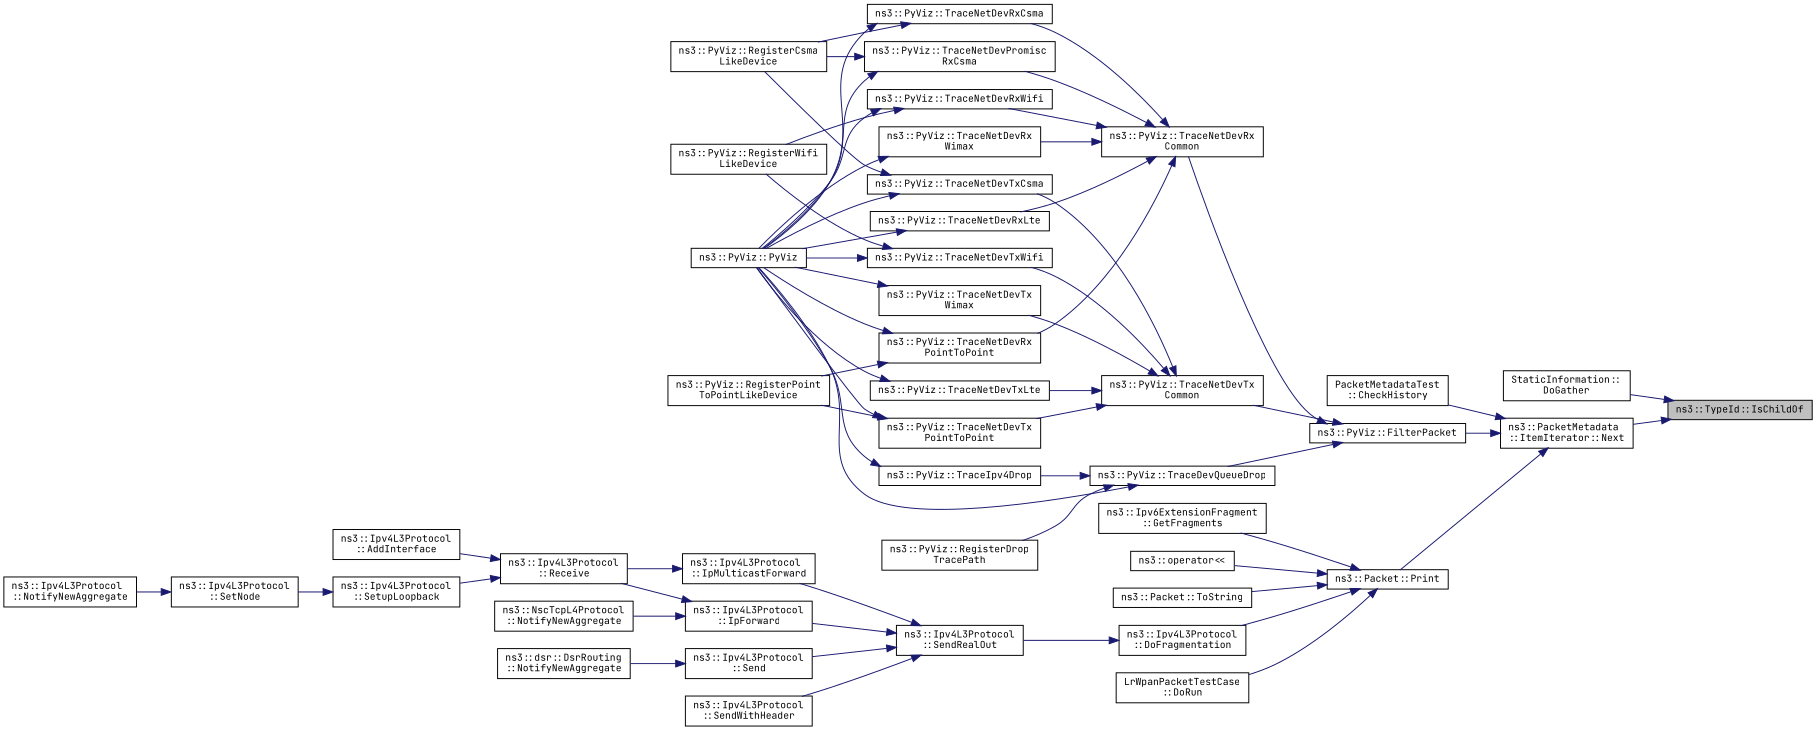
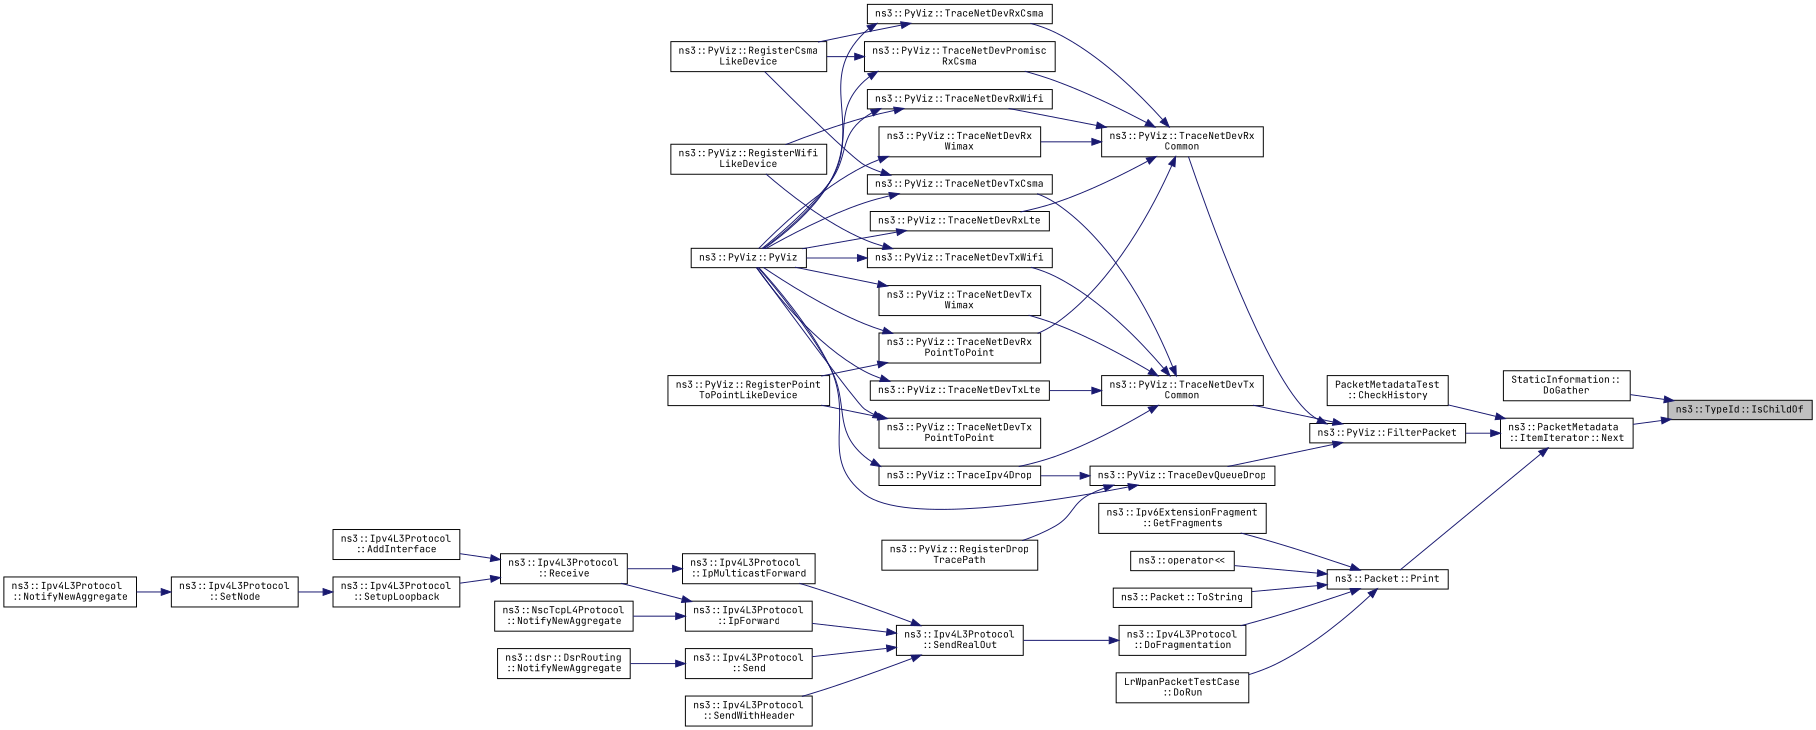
edge "ns3::PyViz::TraceNetDevTx PointToPoint" -> "ns3::PyViz::TraceNetDevTx Common": now "ns3::PyViz::TraceIpv4Drop" -> "ns3::PyViz::TraceNetDevTx Common"
